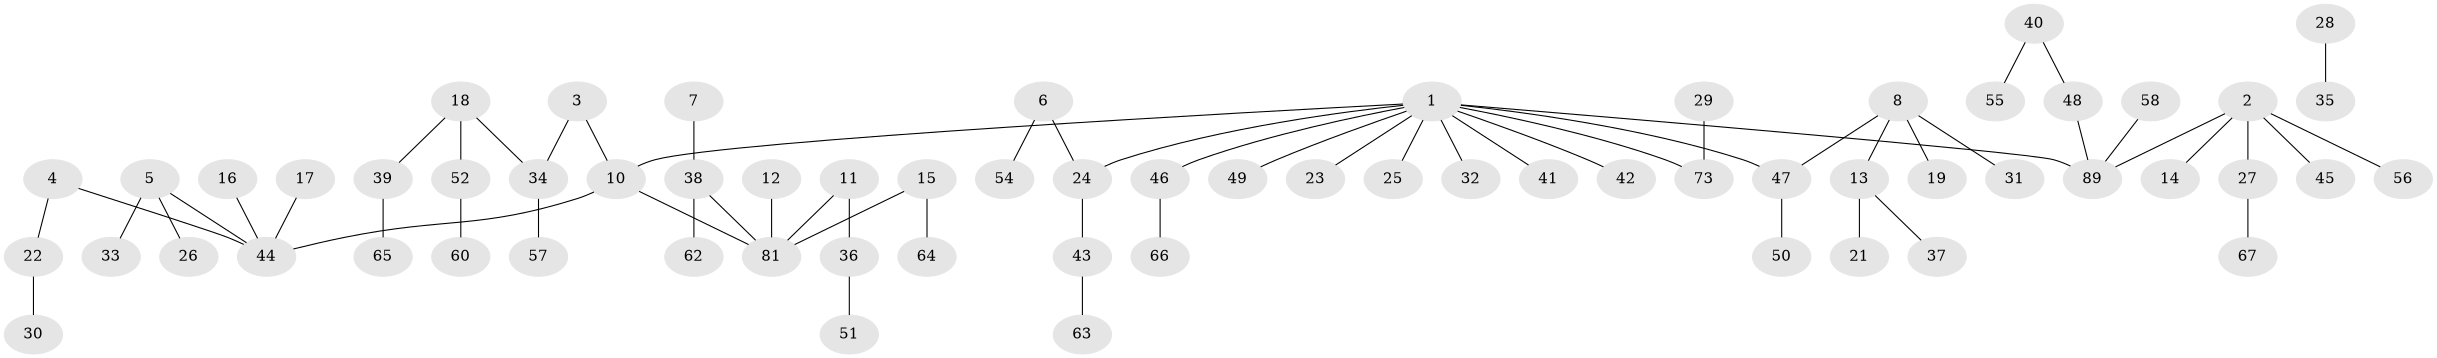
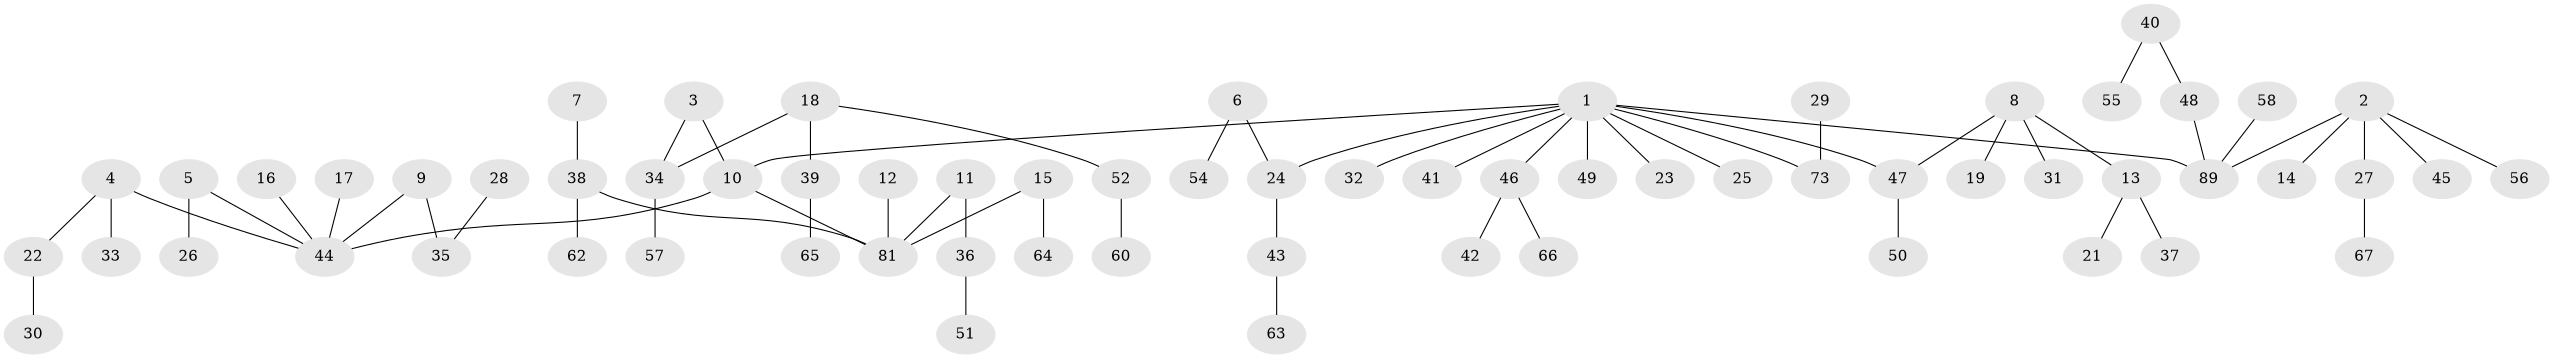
edge "1" -- "42": now "46" -- "42"
node "9": added
edge "5" -- "33": now "4" -- "33"
